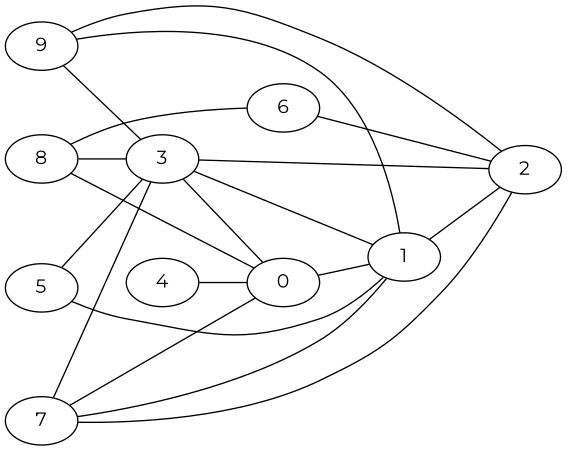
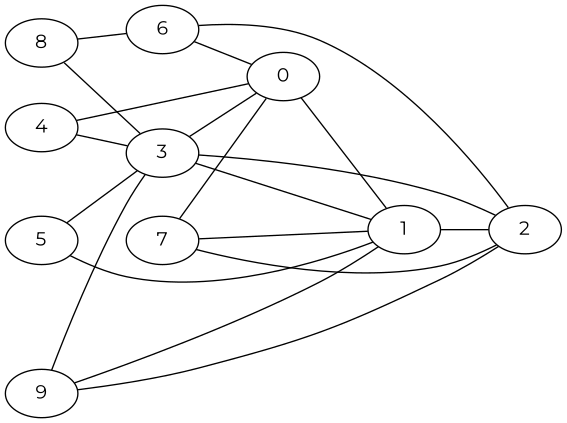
edge "8" -- "0": now "6" -- "0"
edge "3" -- "7": now "3" -- "4"
